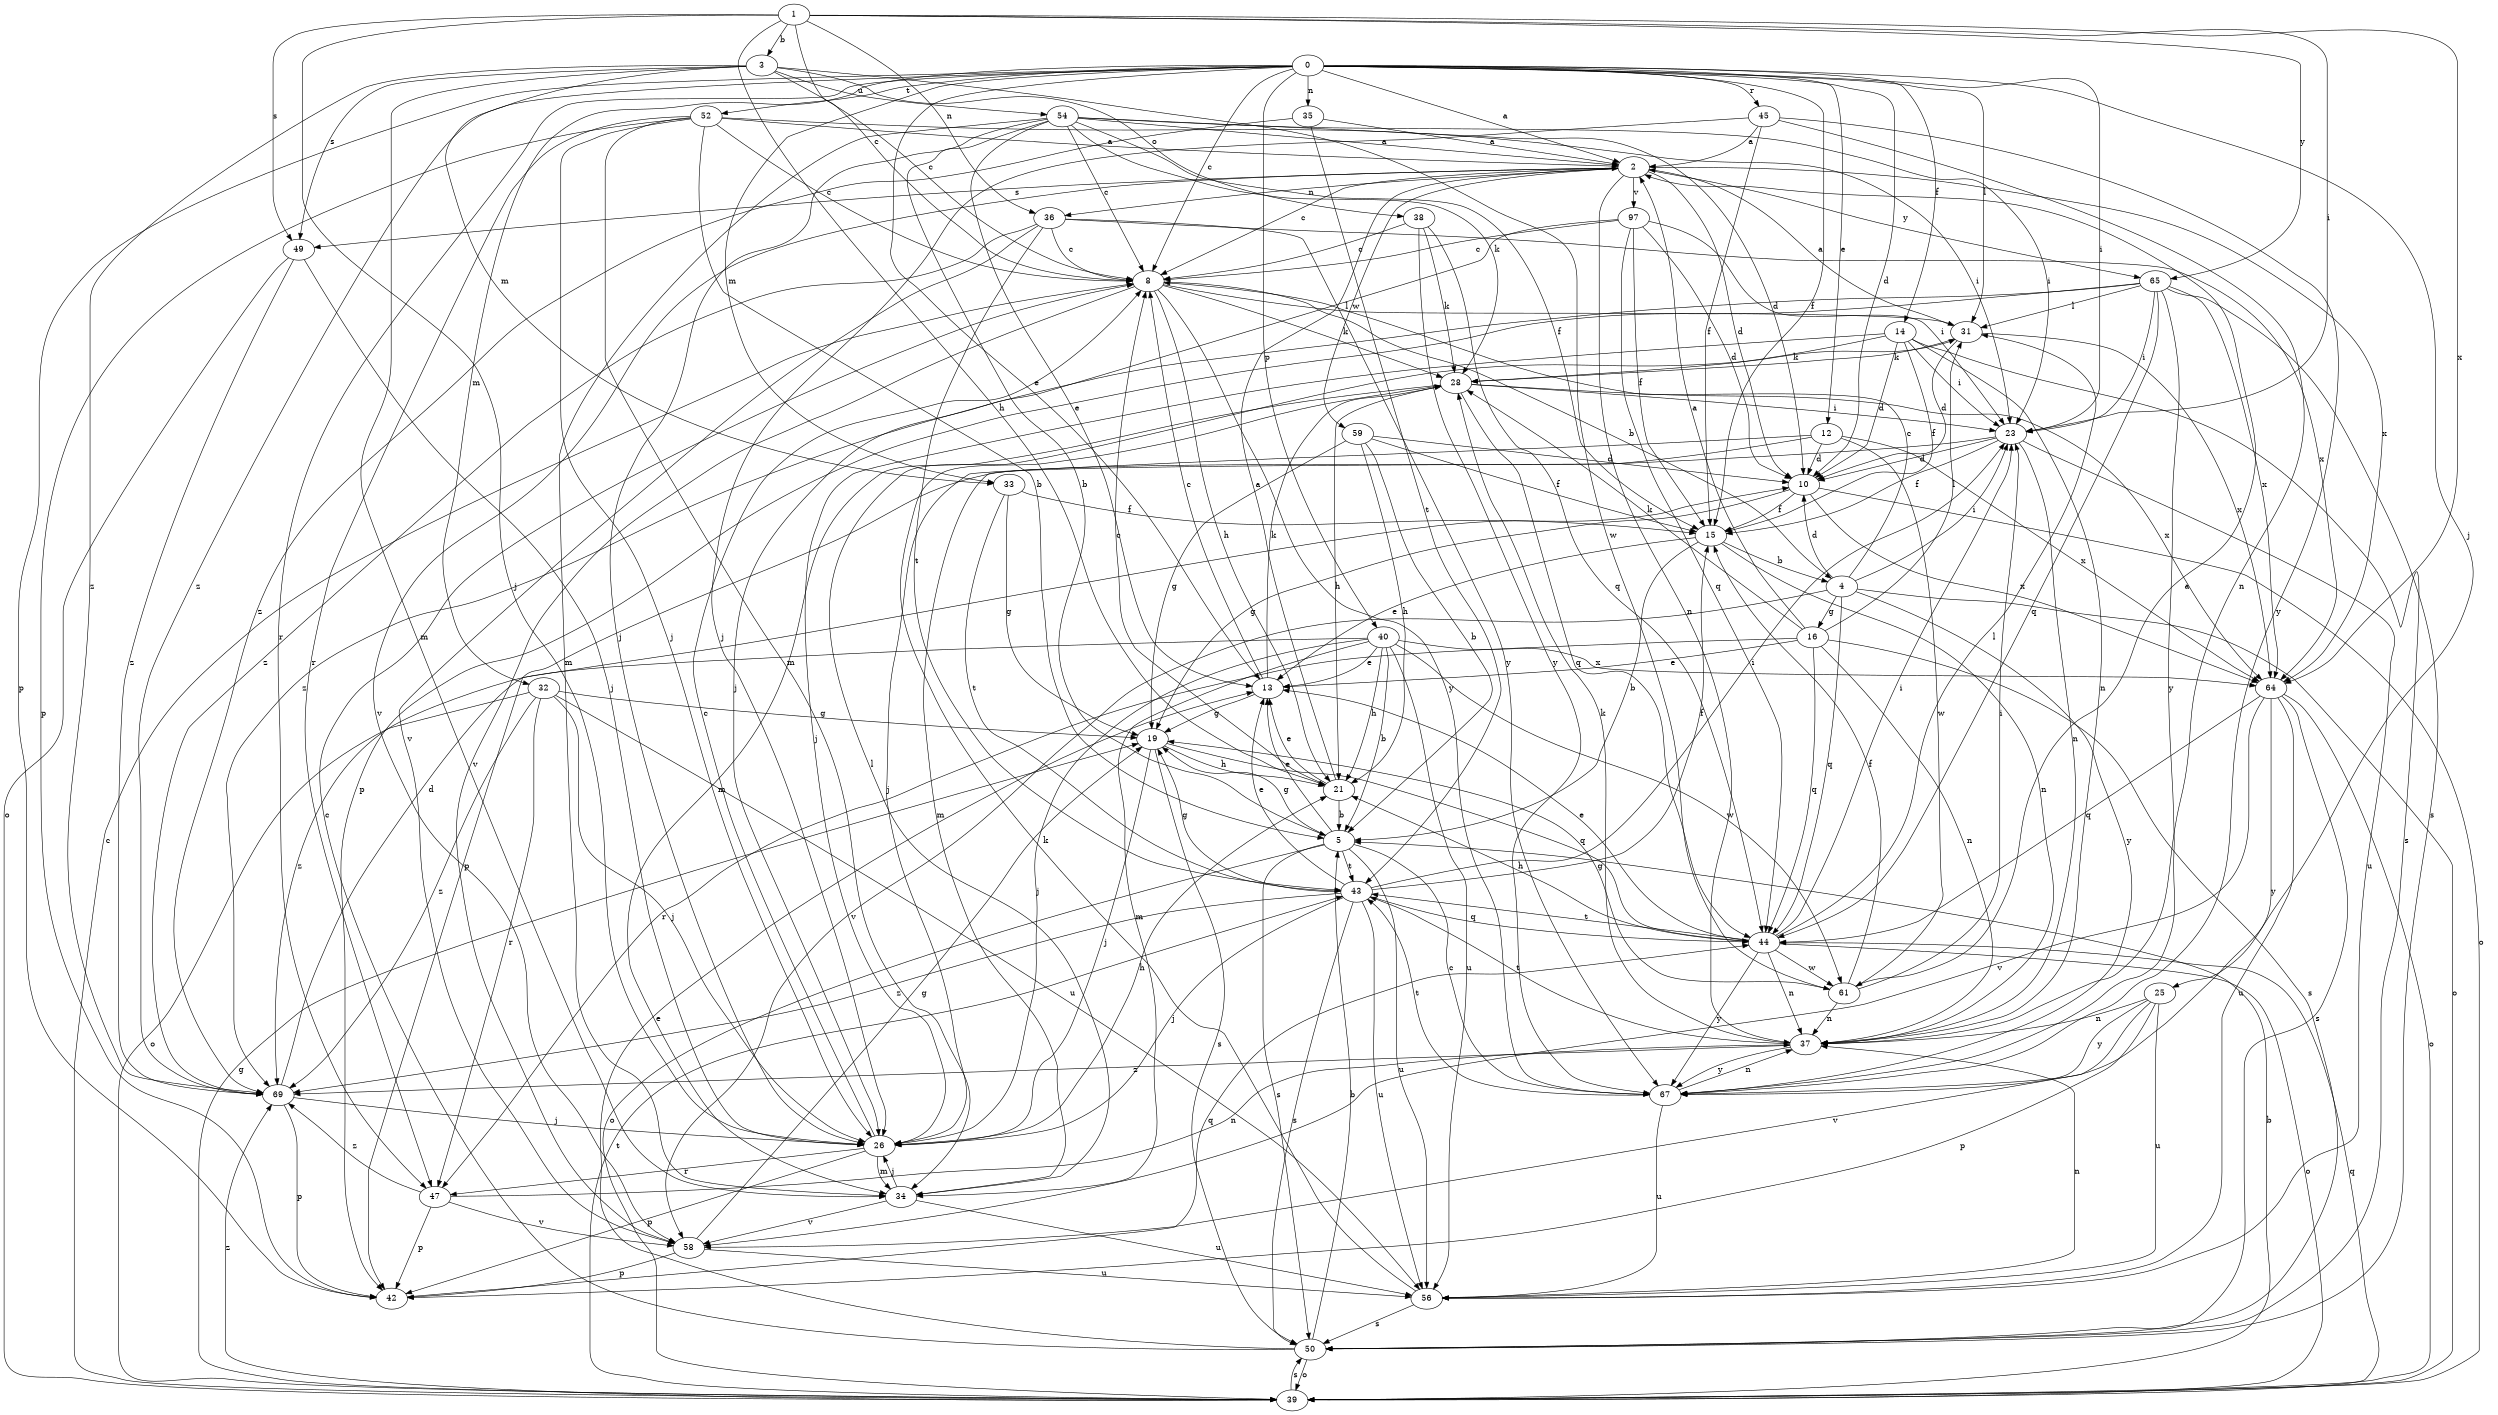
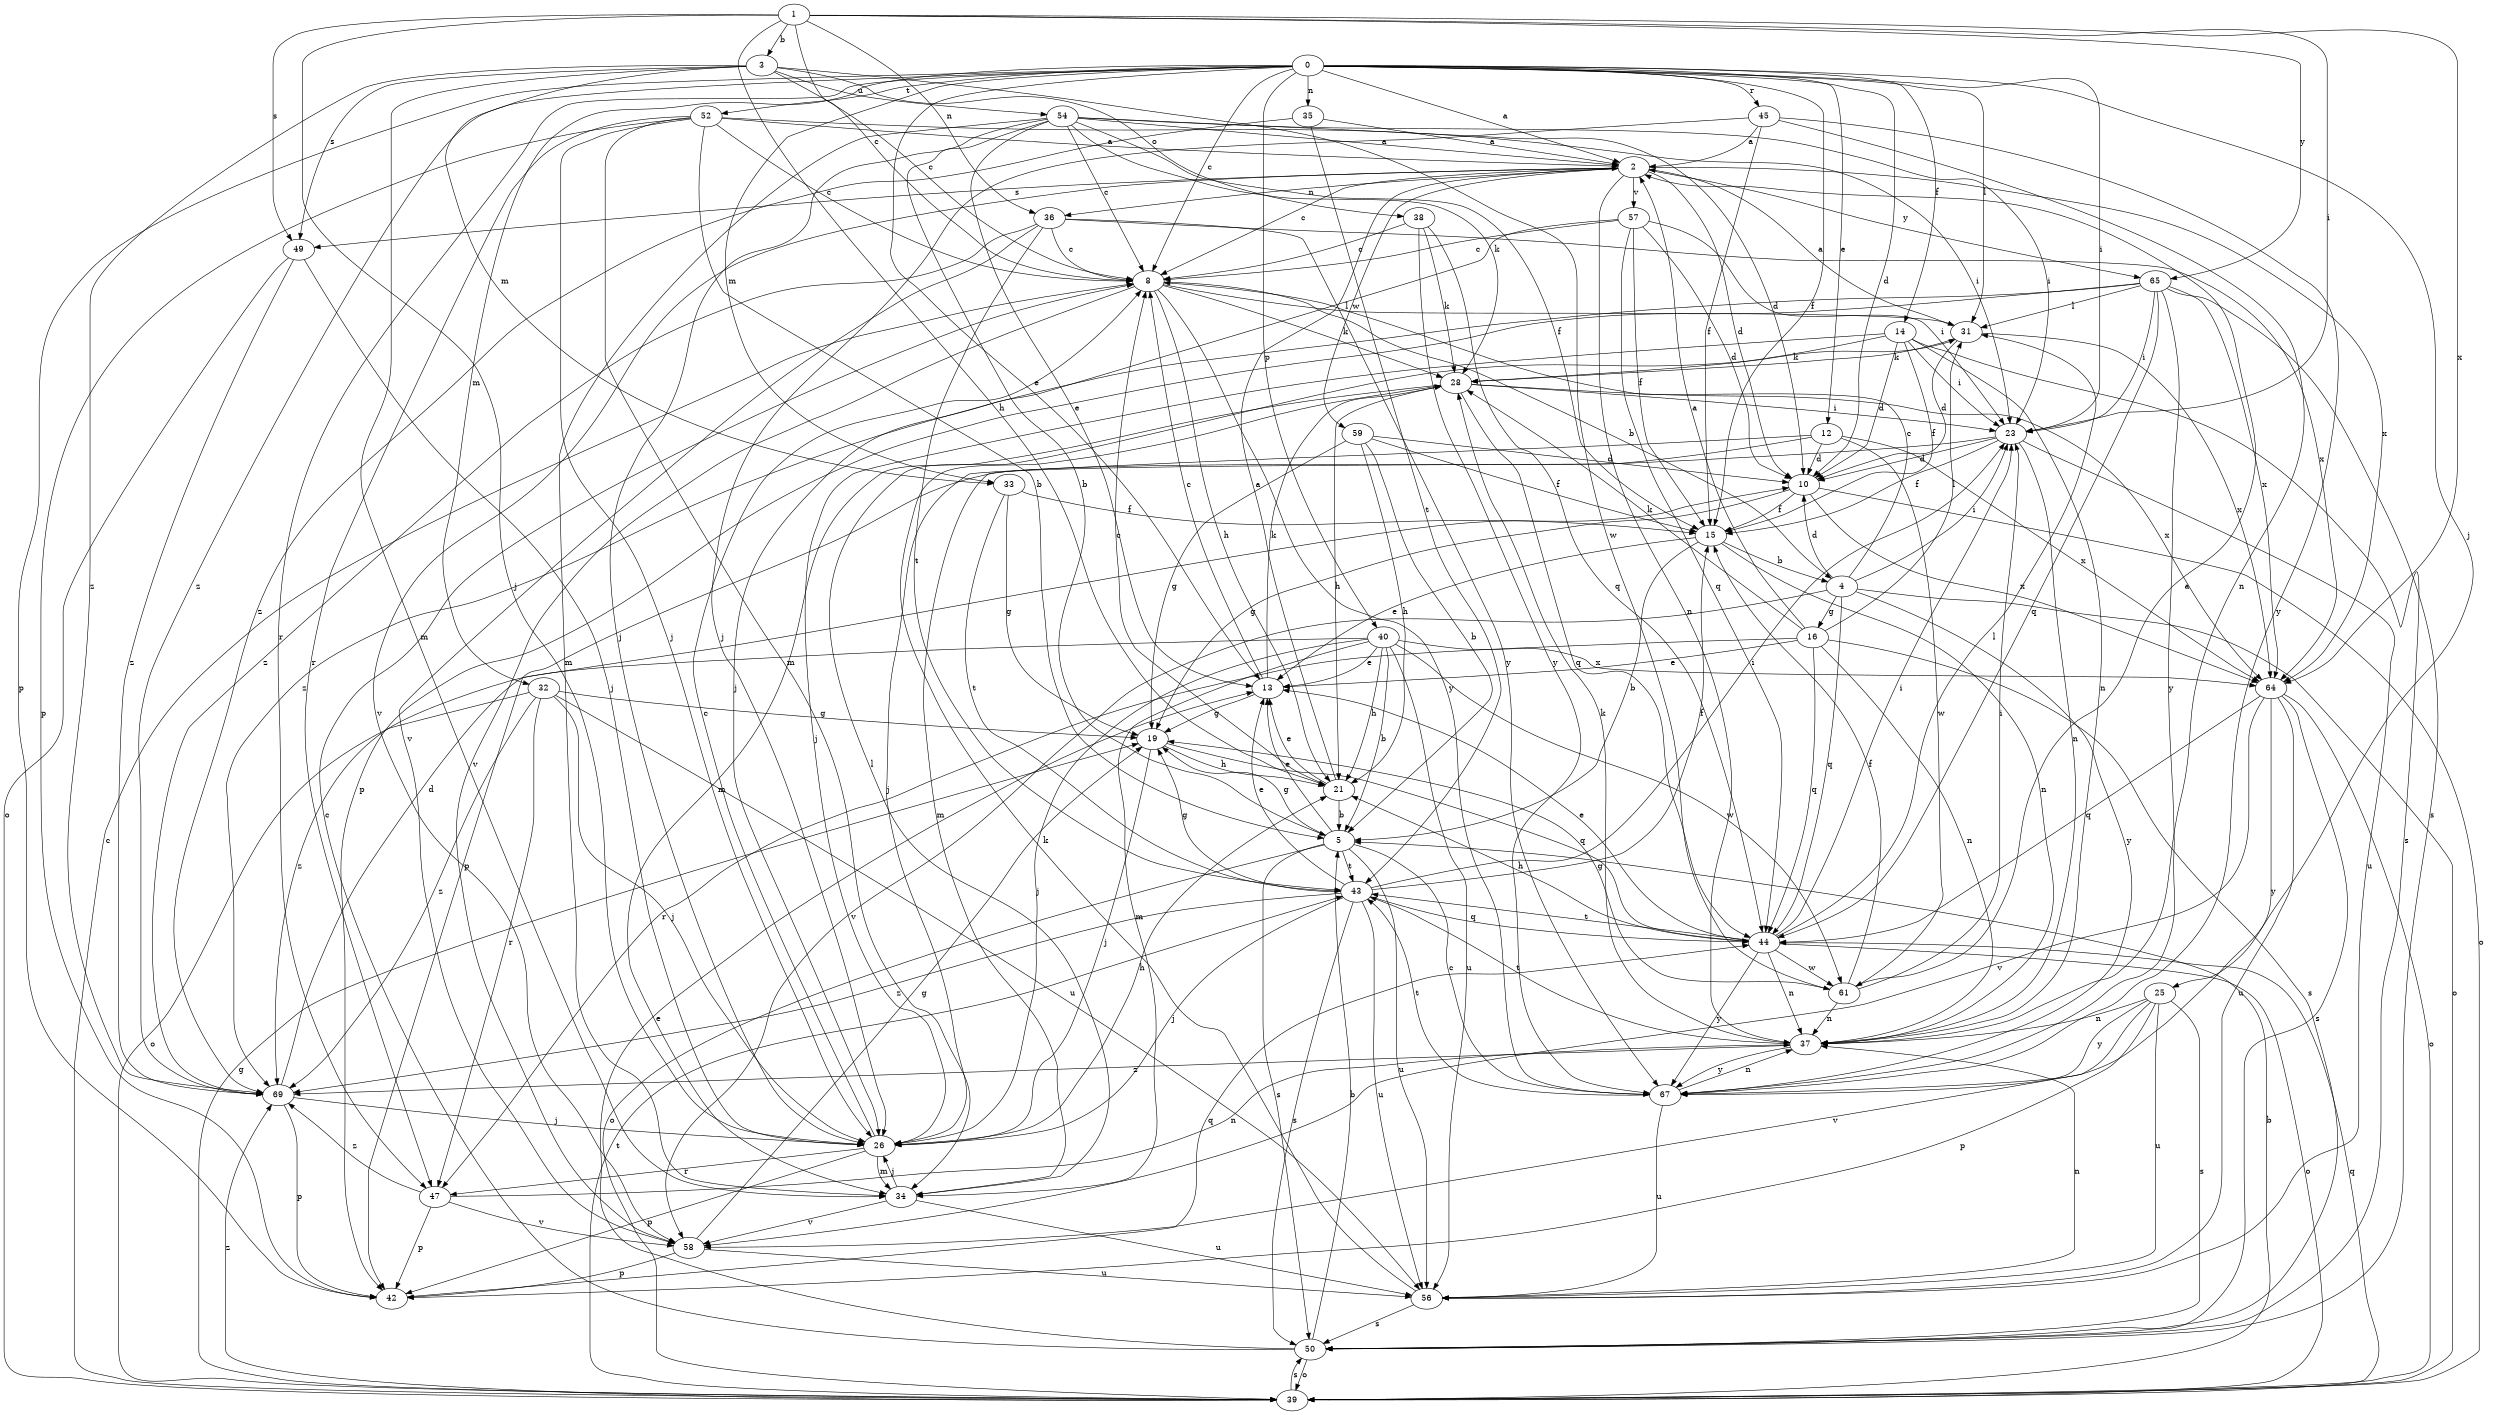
node "97": label "97" -> "57"
edge "19" -> "50": now "25" -> "50"
